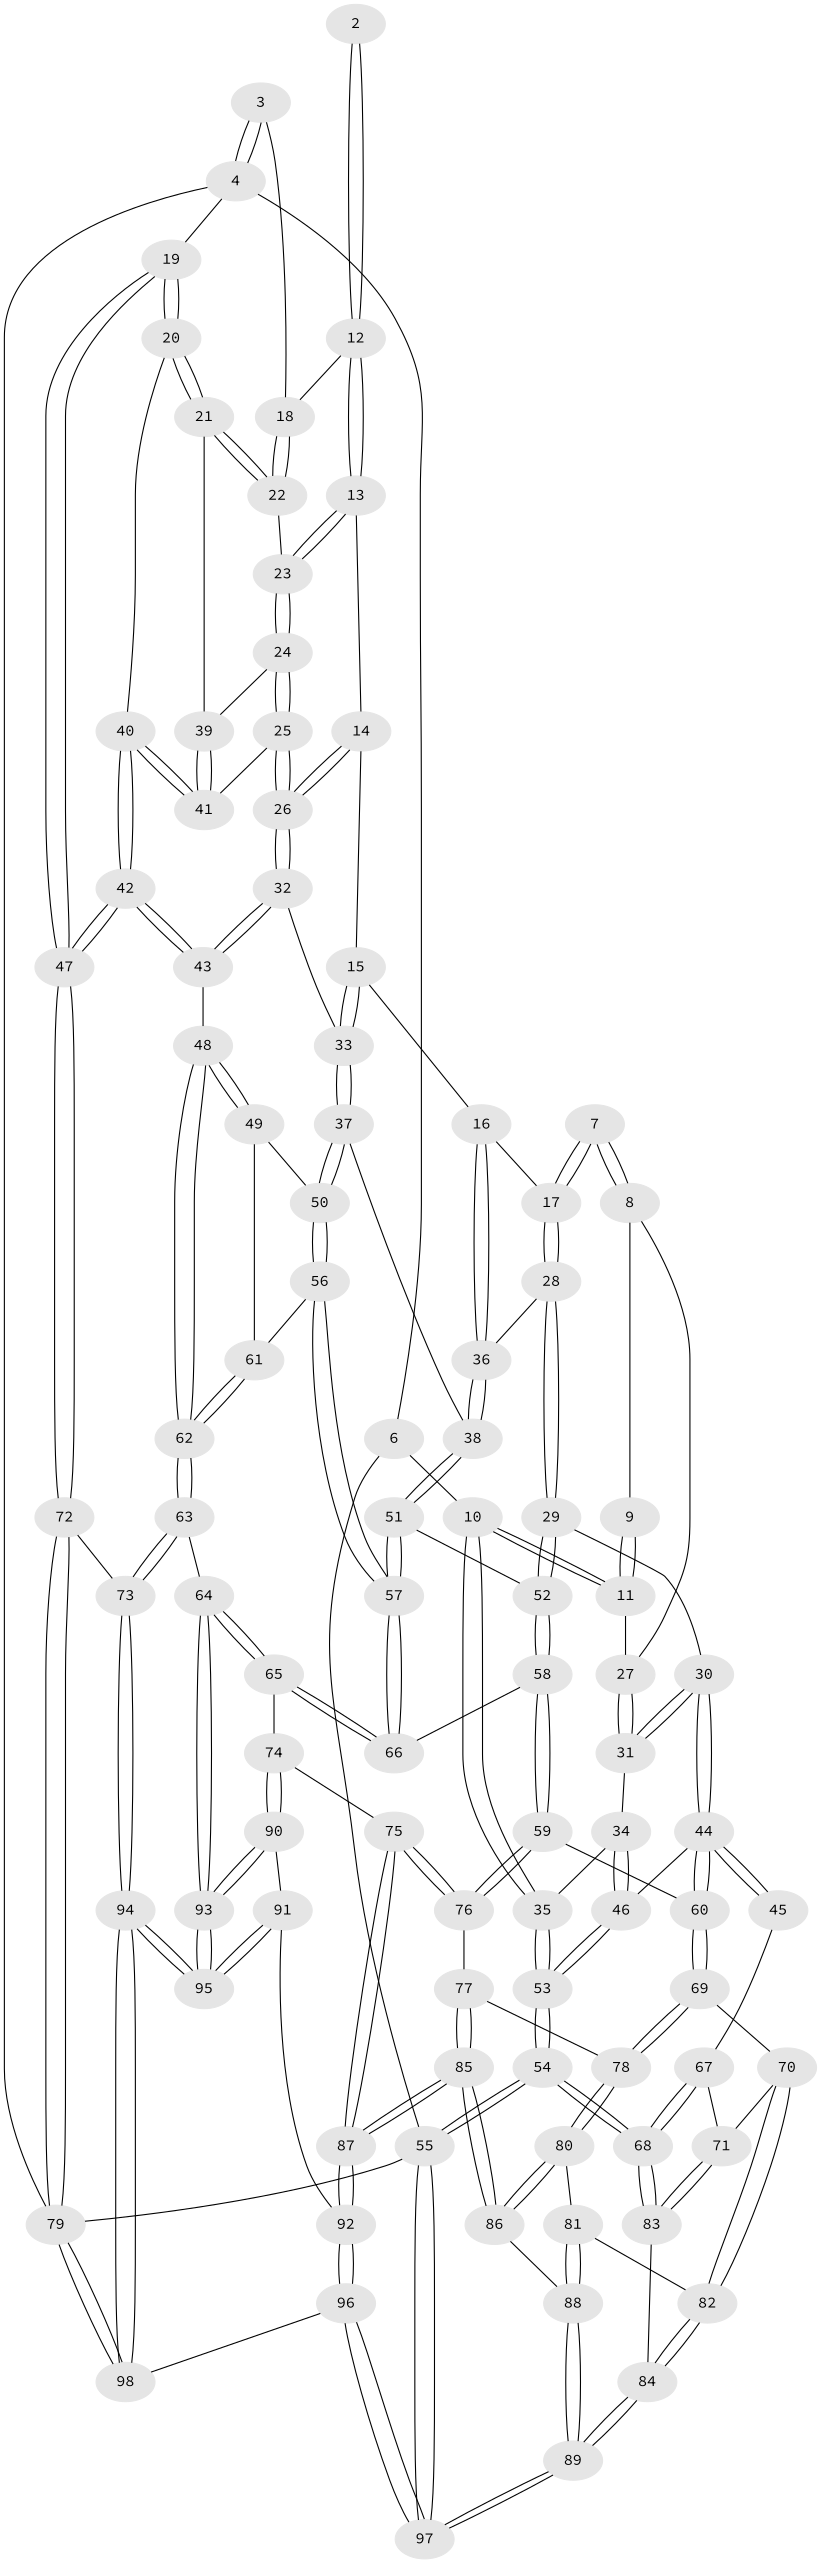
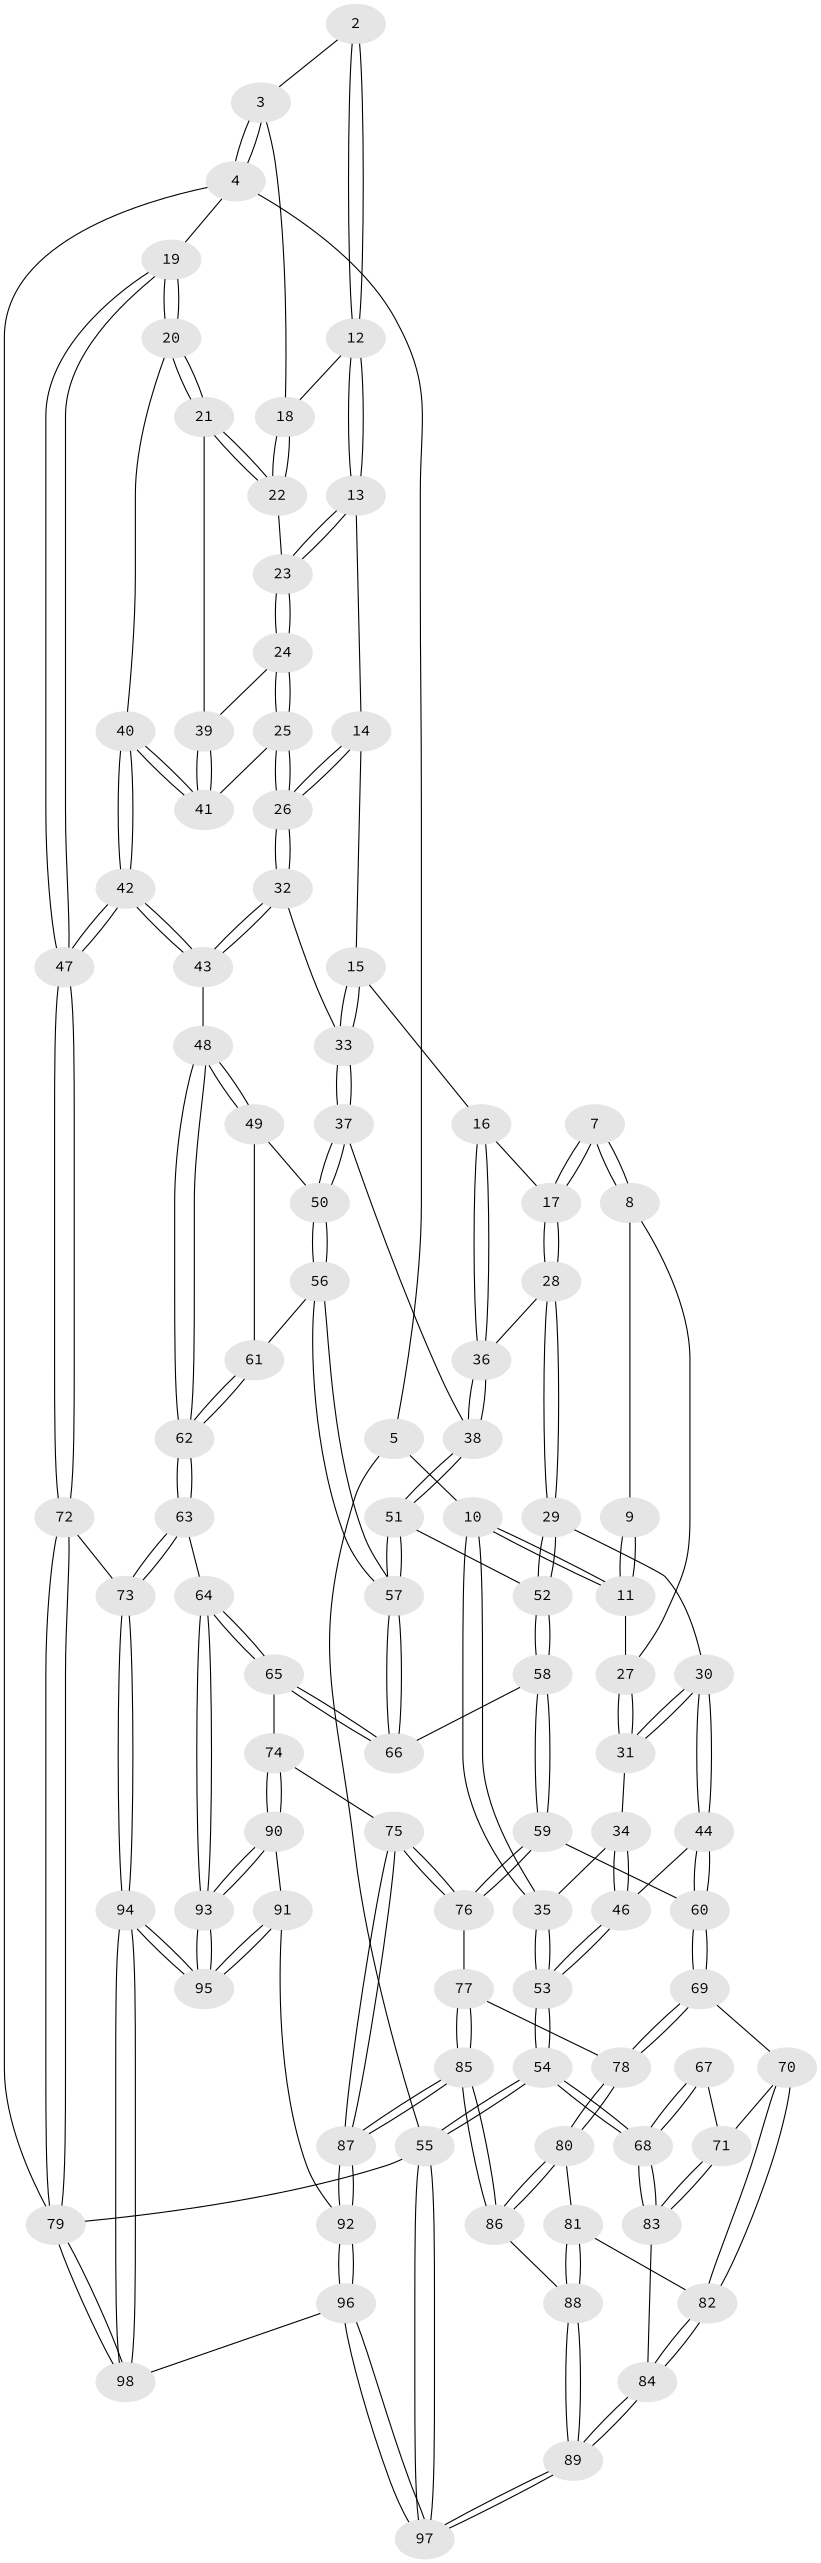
edge "2" -- "3": added
node "6": label "6" -> "5"
node "45": removed
